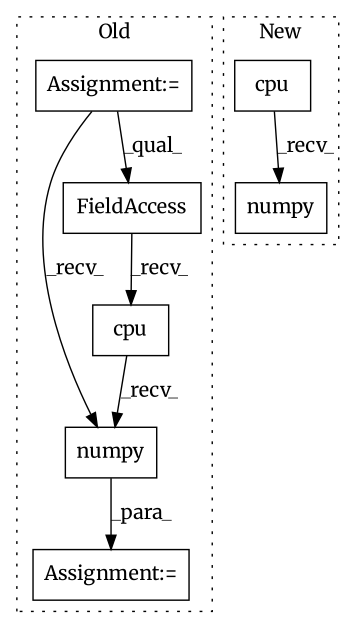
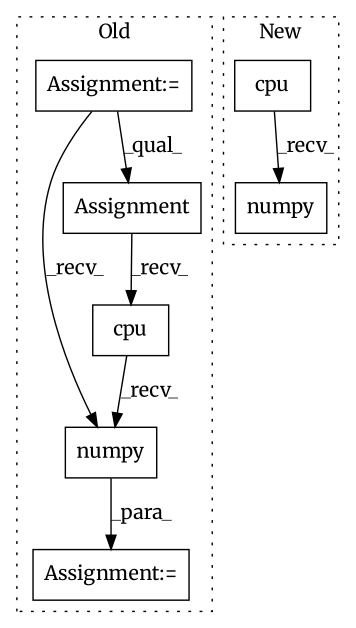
node "FieldAccess": label "FieldAccess" -> "Assignment"
